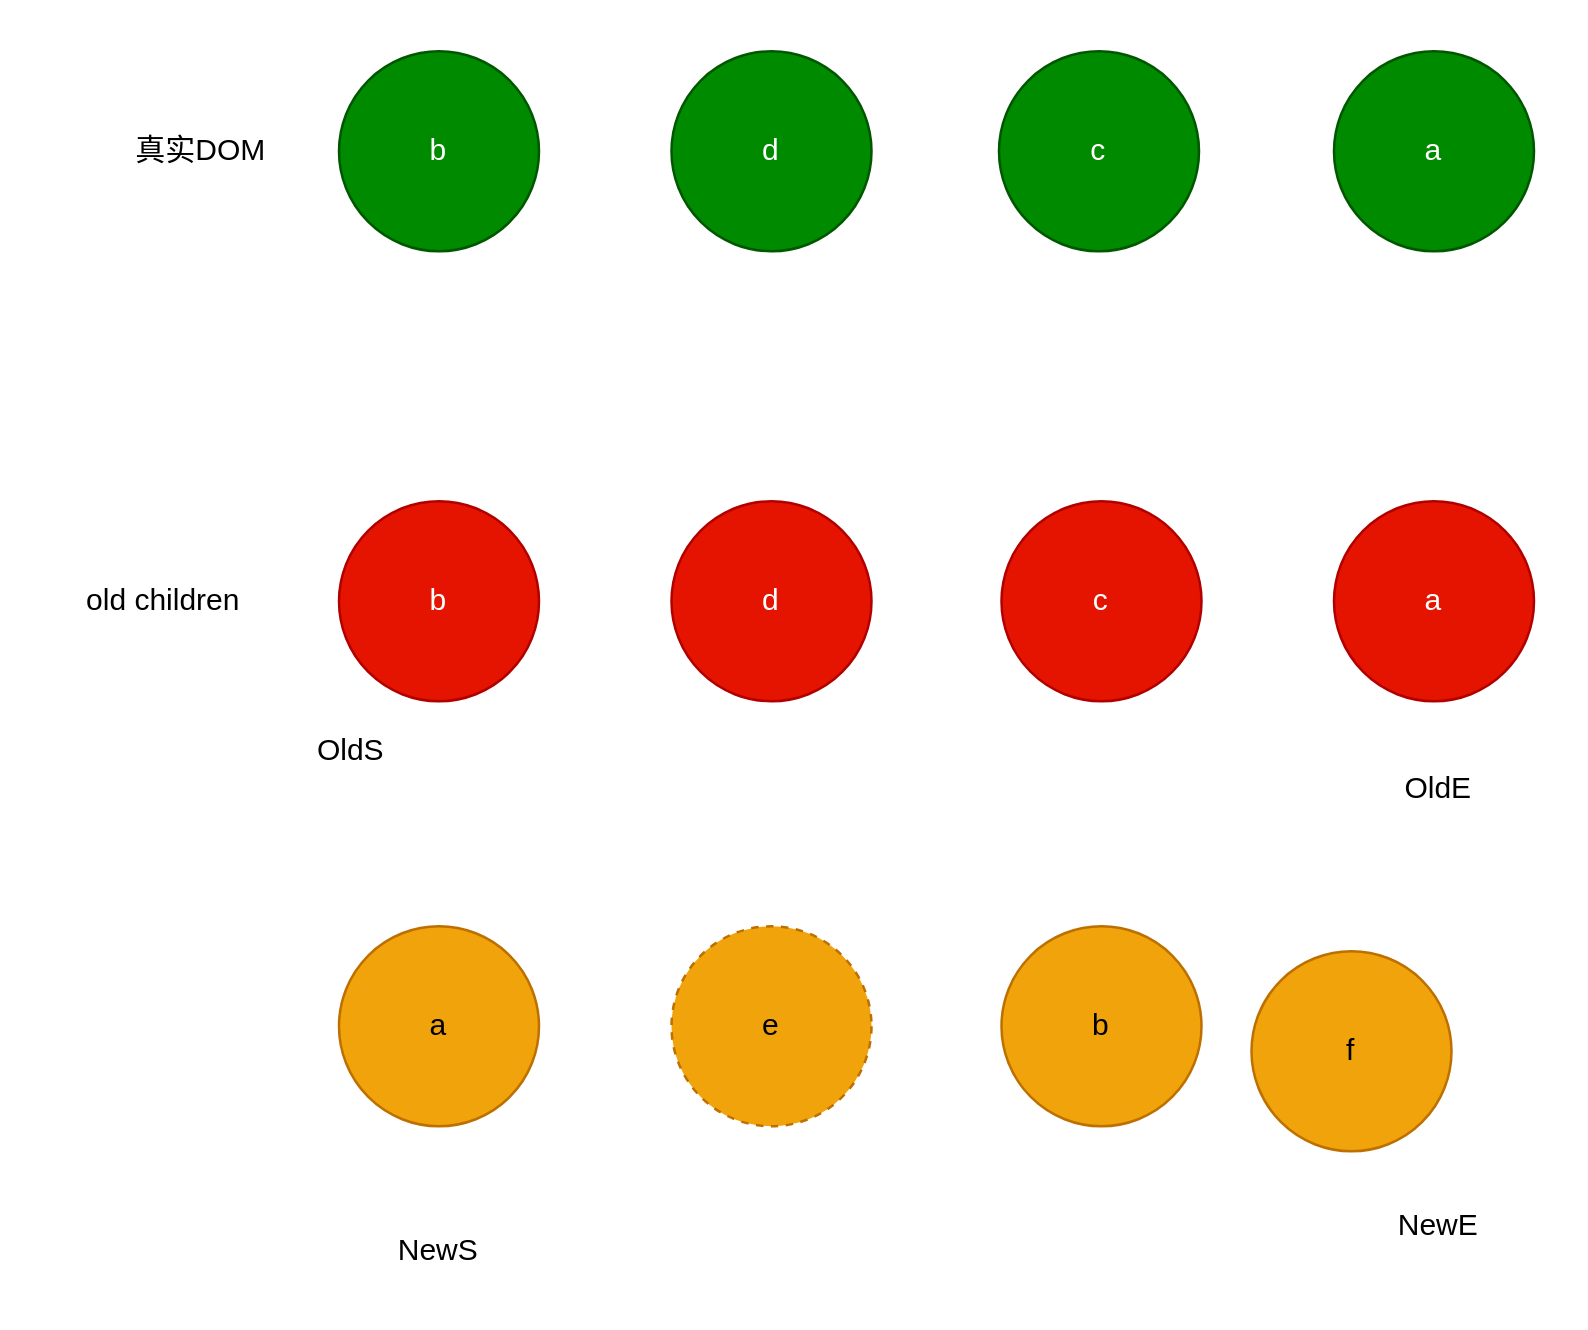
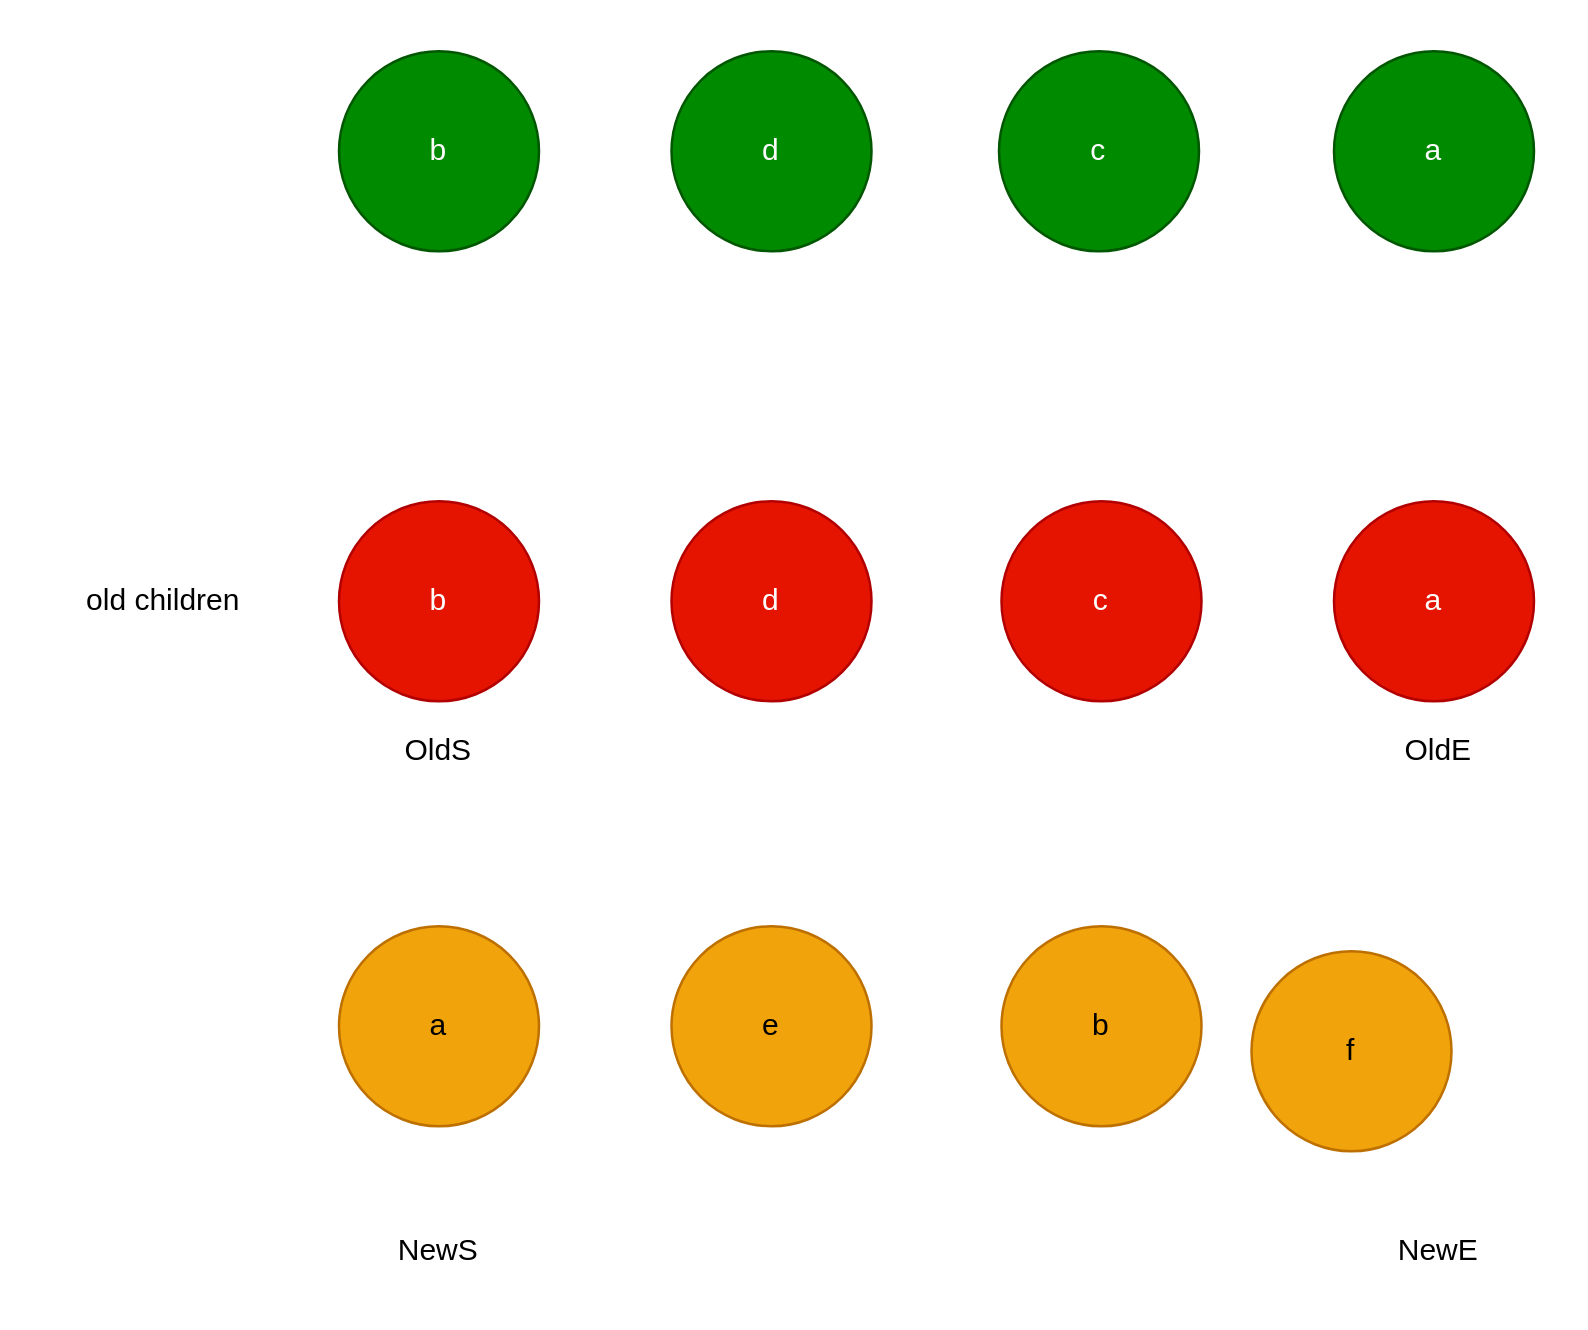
node "真实DOM": removed
node "OldS": moved (351, 751) -> (439, 751)
node "OldE": moved (1439, 789) -> (1439, 751)
node "e": style dashed -> solid
node "NewE": moved (1439, 1226) -> (1439, 1251)
